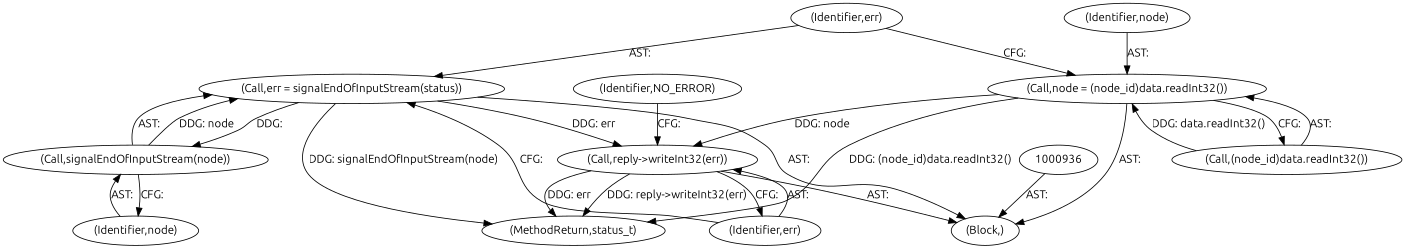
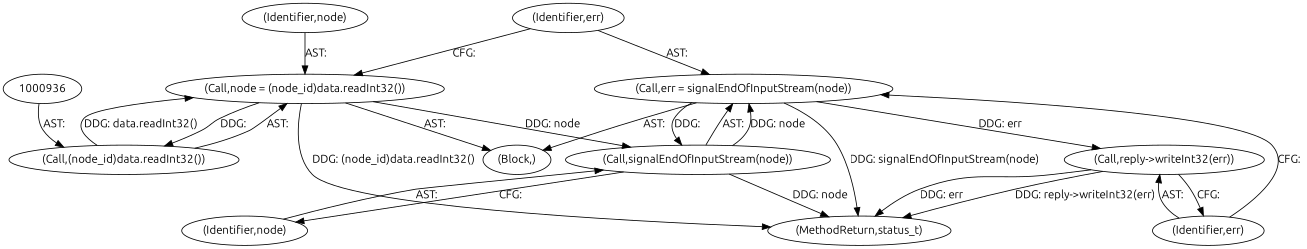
node "(Call,err = signalEndOfInputStream(status))": label "(Call,err = signalEndOfInputStream(status))" -> "(Call,err = signalEndOfInputStream(node))"
node "(Identifier,NO_ERROR)": removed
edge "(Call,node = (node_id)data.readInt32())" -> "(Call,reply->writeInt32(err))": now "(Call,node = (node_id)data.readInt32())" -> "(Call,signalEndOfInputStream(node))"
edge "(Call,node = (node_id)data.readInt32())" -> "(Call,(node_id)data.readInt32())": label "CFG: " -> "DDG: "
edge "1000936" -> "(Block,)": now "1000936" -> "(Call,(node_id)data.readInt32())"
edge "(Call,reply->writeInt32(err))" -> "(Block,)": removed, label "AST:"
edge "(Call,signalEndOfInputStream(node))" -> "(MethodReturn,status_t)": added, label "DDG: node"
